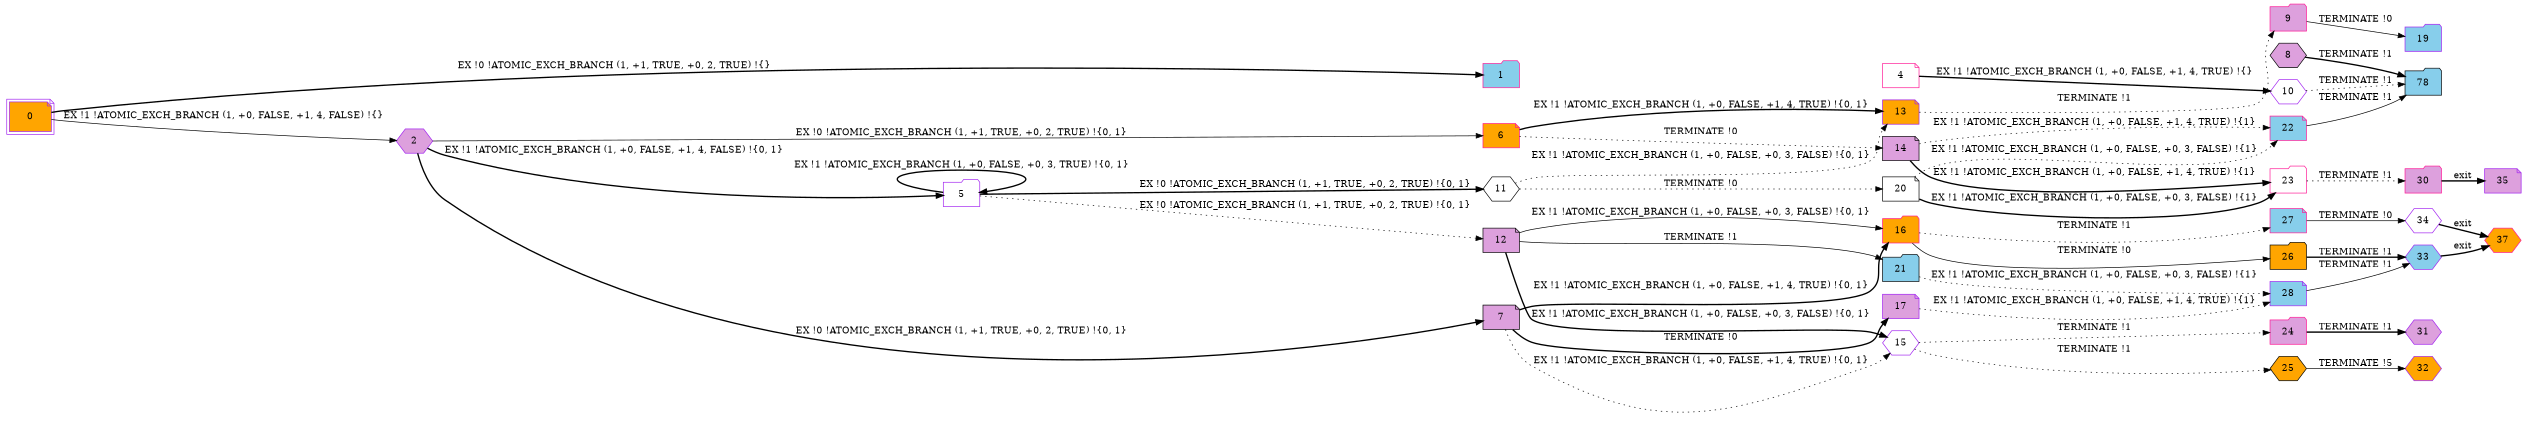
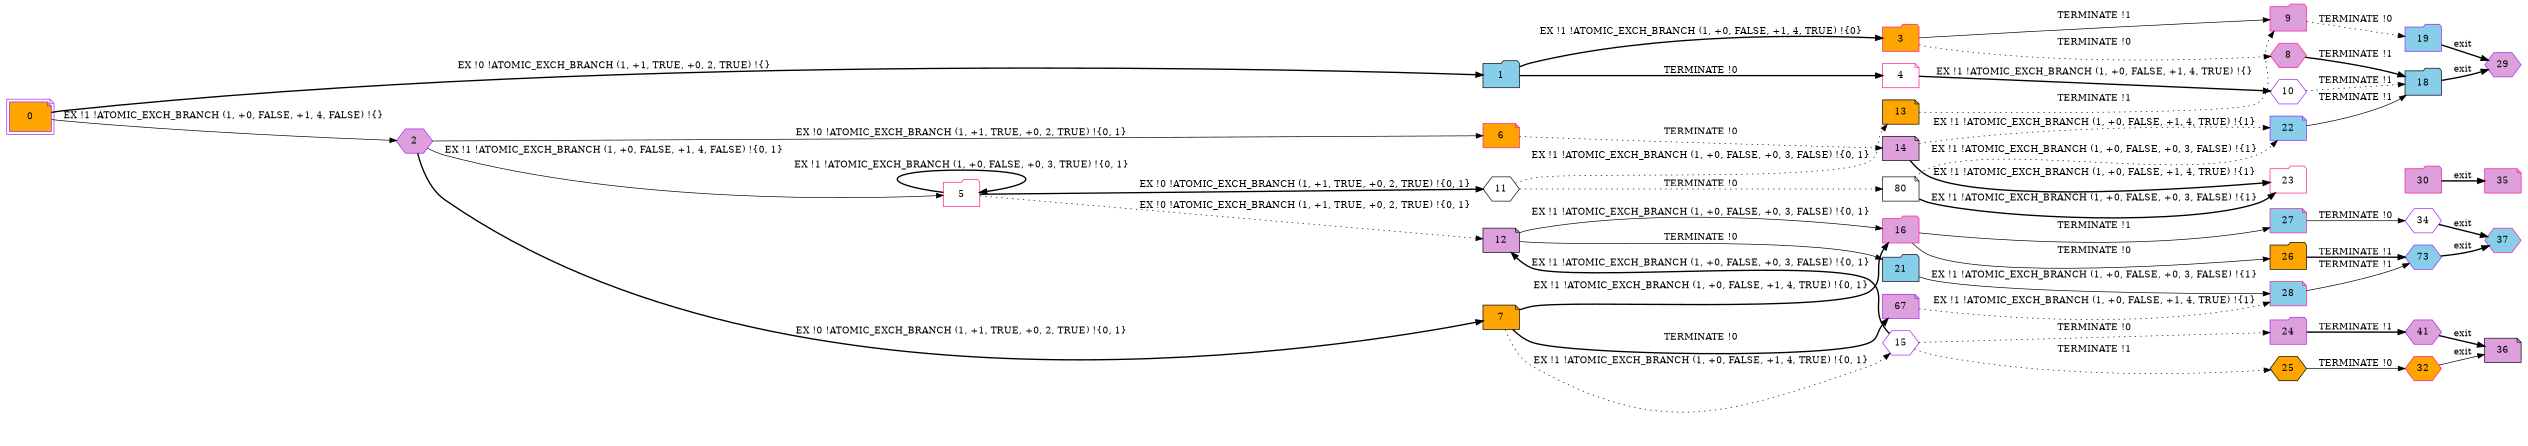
edge "9" -> "19": style solid -> dotted
node "3": added
node "8": color black -> deeppink
node "29": added
node "1": color deeppink -> black
edge "1" -> "4": added, label "TERMINATE !0"
node "78": label "78" -> "18"
edge "6" -> "13": removed, label "EX !1 !ATOMIC_EXCH_BRANCH (1, +0, FALSE, +1, 4, TRUE) !{0, 1}"
node "13": color purple -> black
node "22": color deeppink -> purple
edge "23" -> "30": removed, label "TERMINATE !1"
node "35": color purple -> deeppink
node "20": label "20" -> "80"
edge "2" -> "5": style bold -> solid
node "5": color purple -> deeppink
node "16": fillcolor orange -> plum
edge "12" -> "21": label "TERMINATE !1" -> "TERMINATE !0"
node "37": fillcolor orange -> skyblue
edge "16" -> "27": style dotted -> solid
node "33": label "33" -> "73"
edge "21" -> "28": style dotted -> solid
node "28": color purple -> deeppink
node "17": label "17" -> "67"
node "7": fillcolor plum -> orange
edge "15" -> "24": label "TERMINATE !1" -> "TERMINATE !0"
edge "12" -> "15": reversed
node "24": color deeppink -> purple
node "31": label "31" -> "41"
node "36": added
edge "25" -> "32": label "TERMINATE !5" -> "TERMINATE !0"
node "32": color purple -> deeppink
